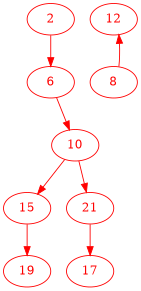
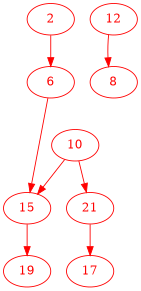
edge "8" -> "12": reversed
edge "6" -> "10": now "6" -> "15"
